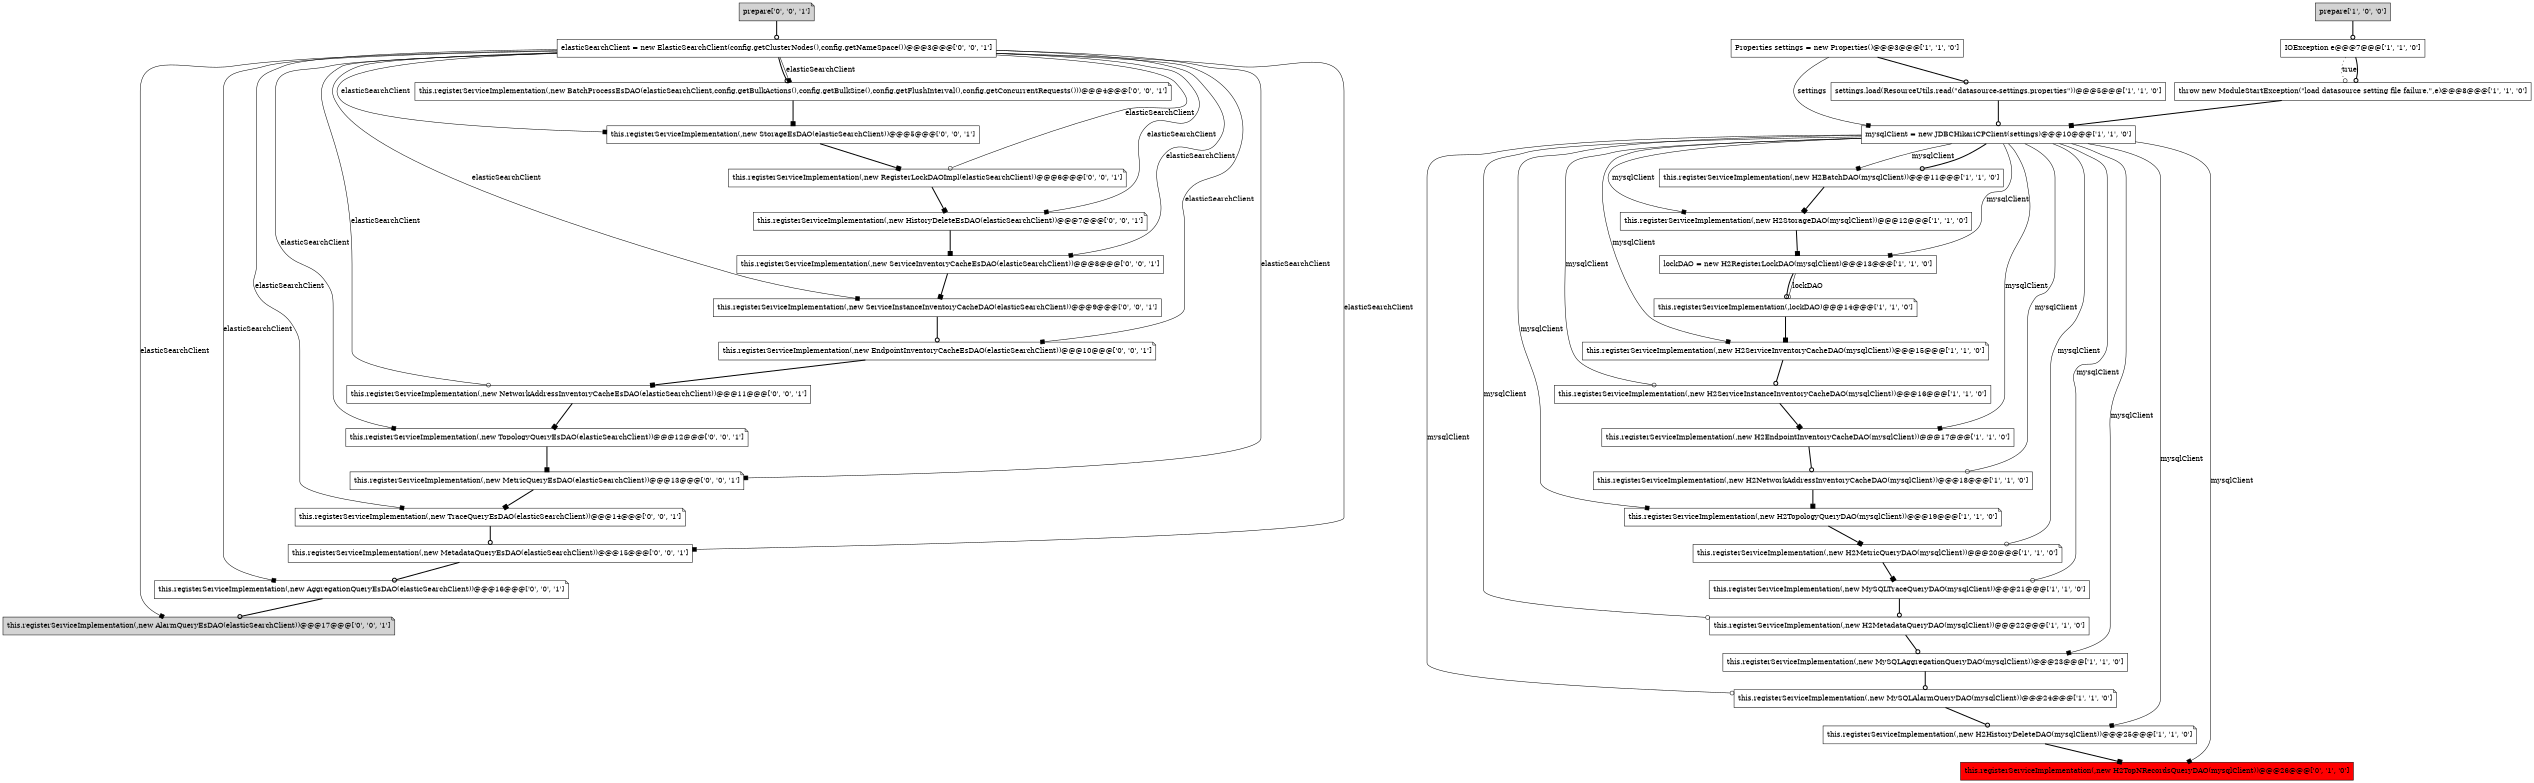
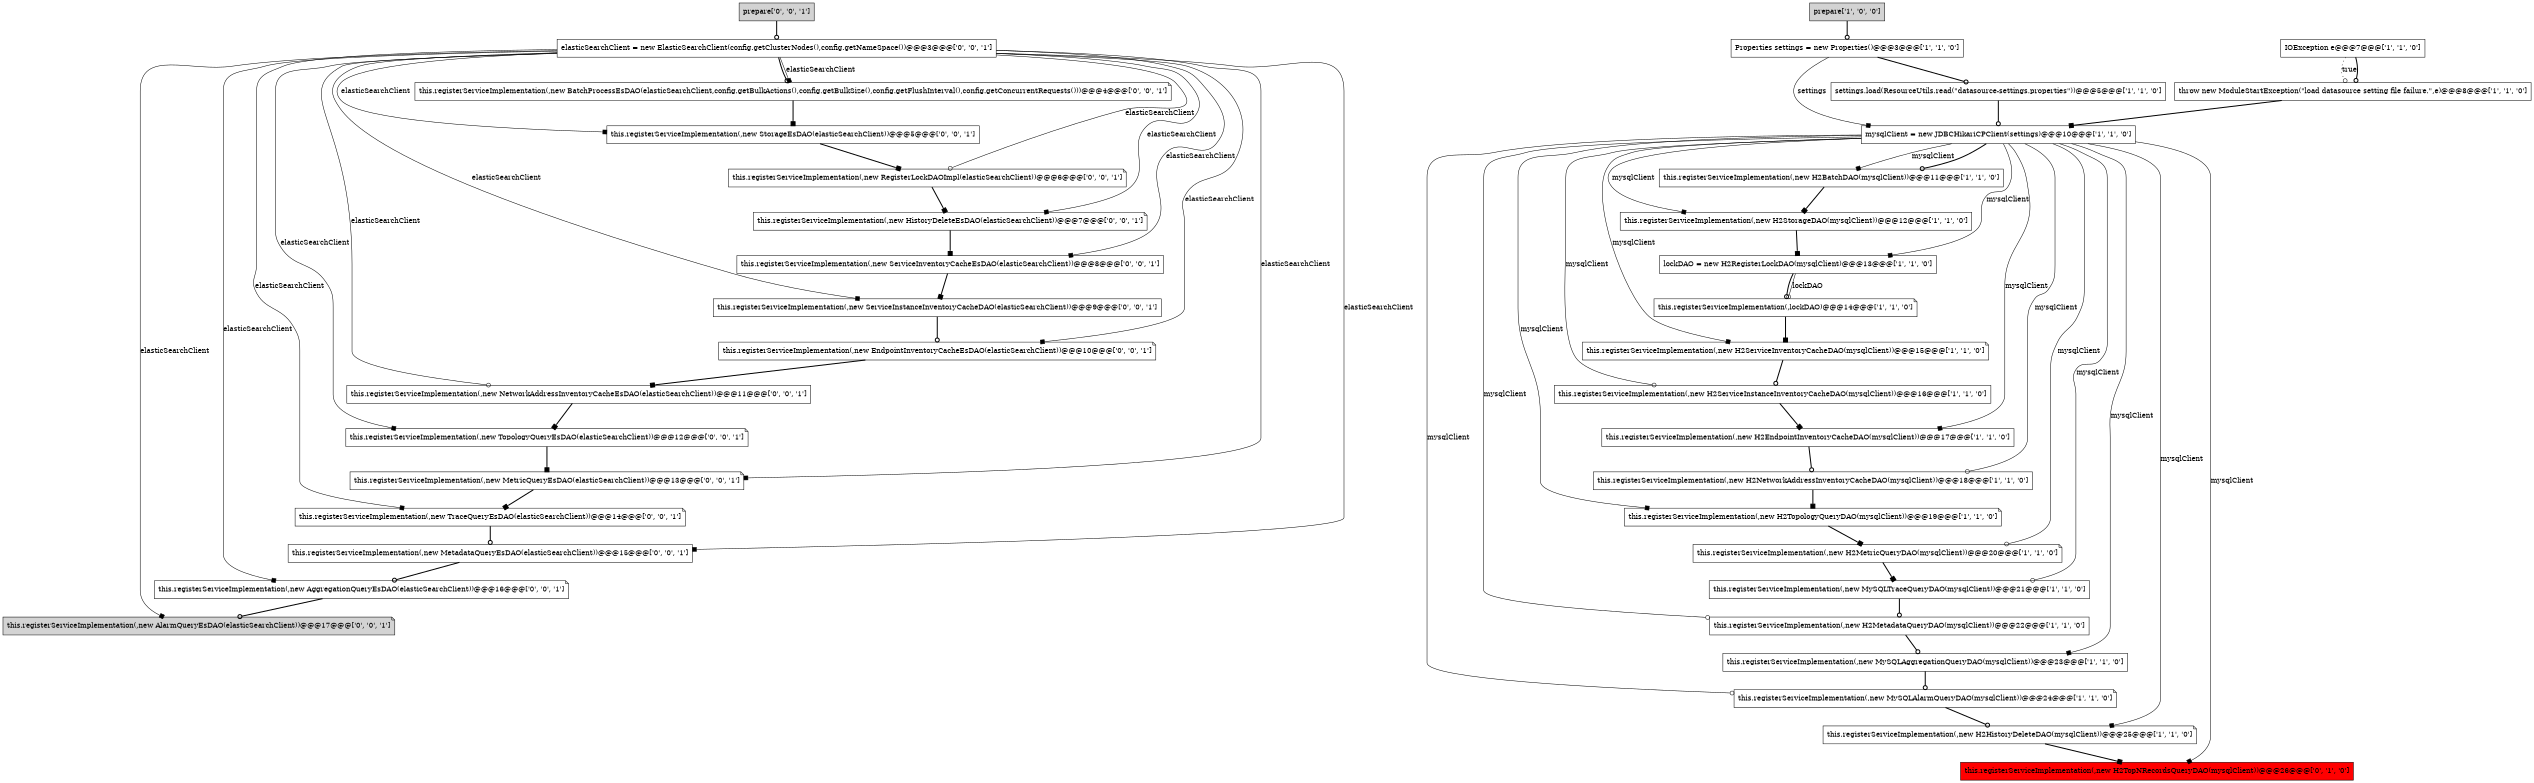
node "prepare['0', '0', '1']": shape note -> box
edge "prepare['1', '0', '0']" -> "IOException e@@@7@@@['1', '1', '0']": now "prepare['1', '0', '0']" -> "Properties settings = new Properties()@@@3@@@['1', '1', '0']"
